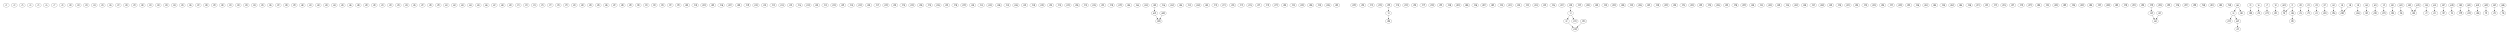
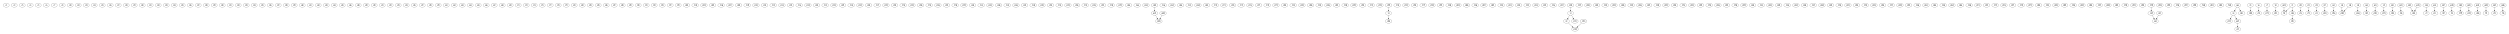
node "c188": added
